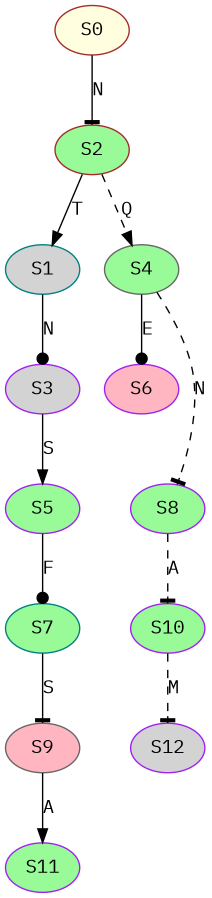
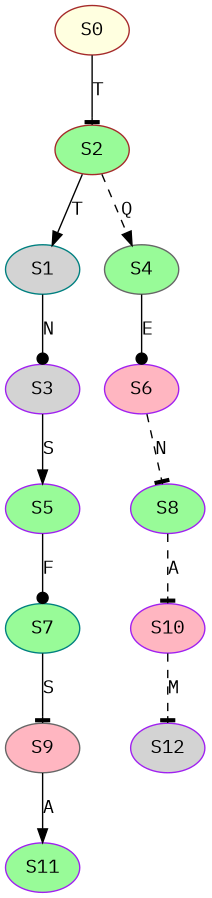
edge "S0" -> "S2": label "N" -> "T"
edge "S4" -> "S8": now "S6" -> "S8"
node "S10": fillcolor palegreen -> lightpink
